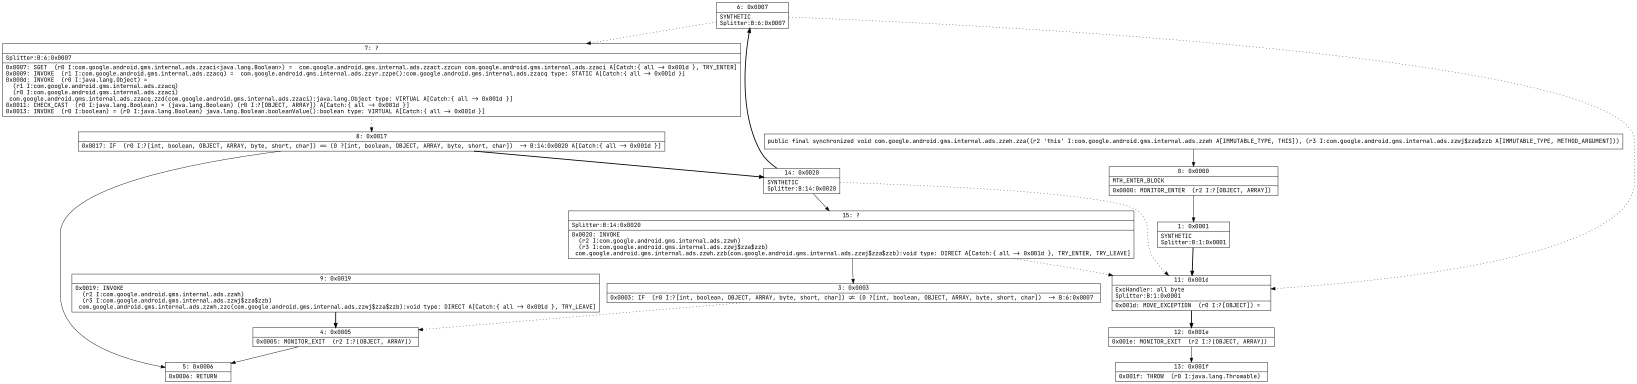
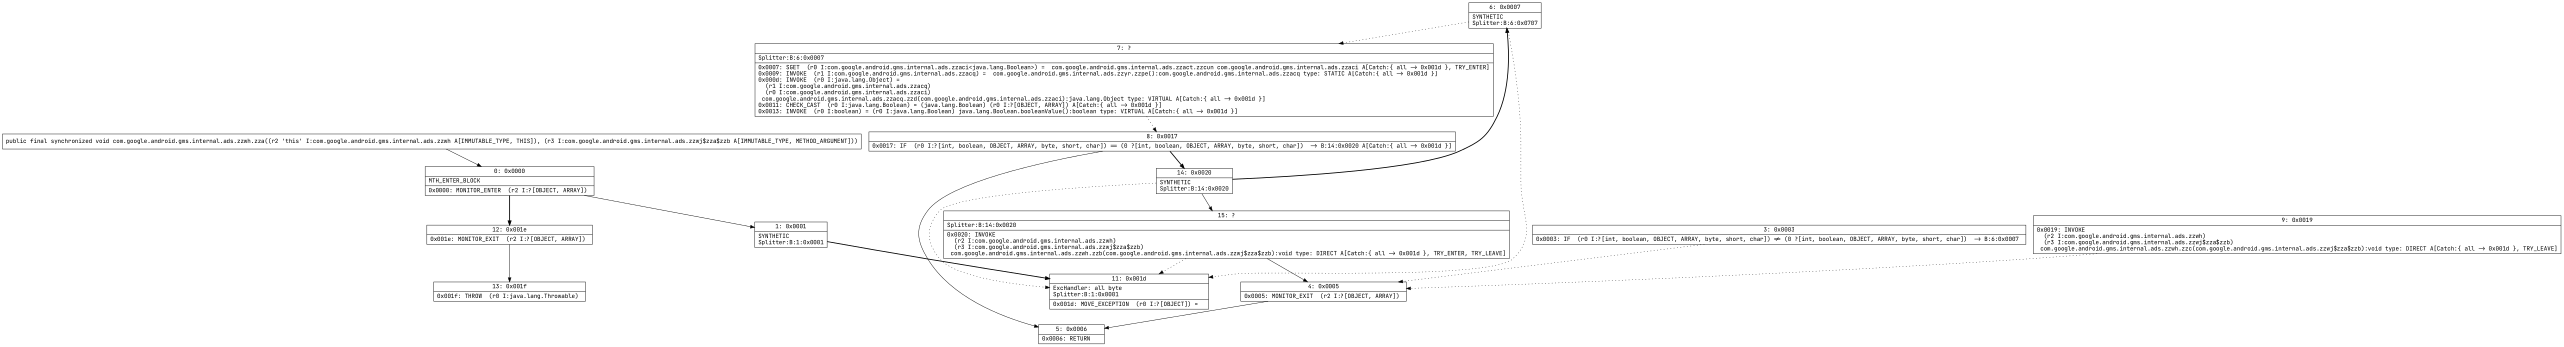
node "6: 0x0007": text "Splitter:B:6:0x0007" -> "Splitter:B:6:0x0707"
edge "15: ?" -> "3: 0x0003": now "15: ?" -> "4: 0x0005"
edge "11: 0x001d" -> "12: 0x001e": now "0: 0x0000" -> "12: 0x001e"
edge "9: 0x0019" -> "4: 0x0005": style bold -> dotted
